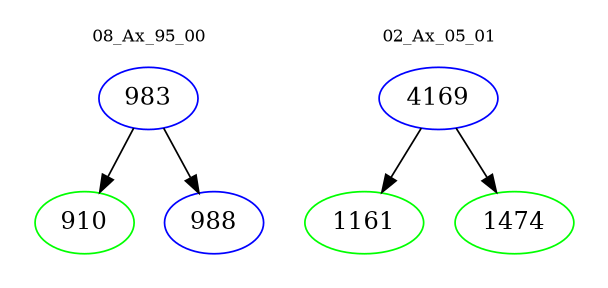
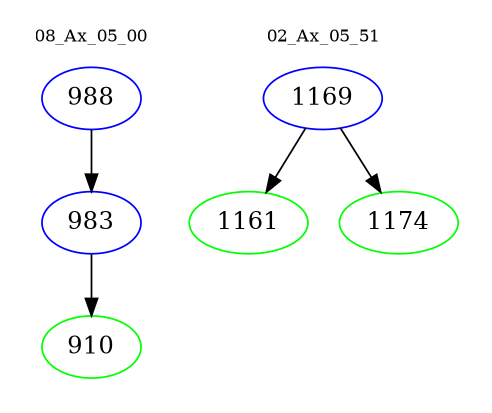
cluster "08_Ax_95_00": label "08_Ax_95_00" -> "08_Ax_05_00"
cluster "02_Ax_05_01": label "02_Ax_05_01" -> "02_Ax_05_51"
node "4169": label "4169" -> "1169"
edge "983" -> "988": reversed
node "1474": label "1474" -> "1174"
